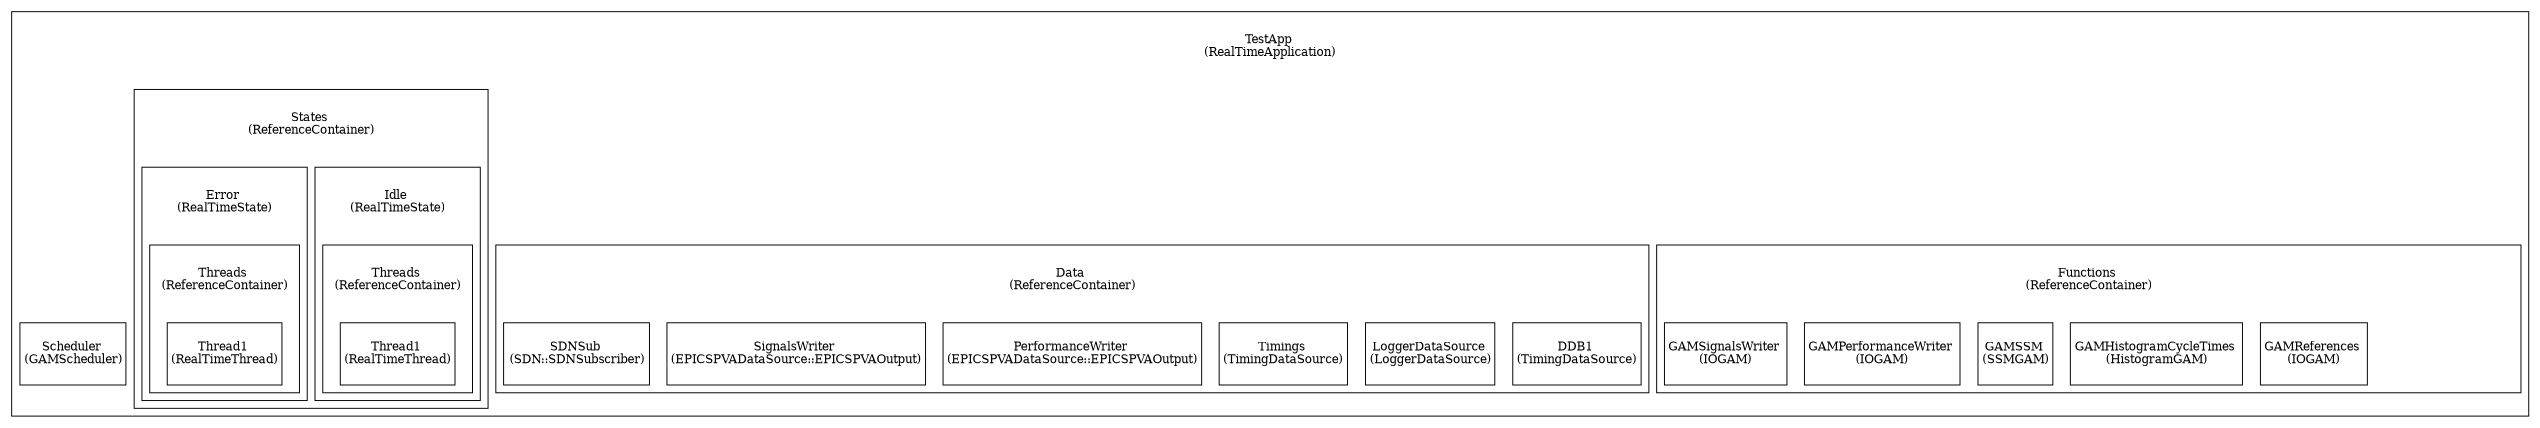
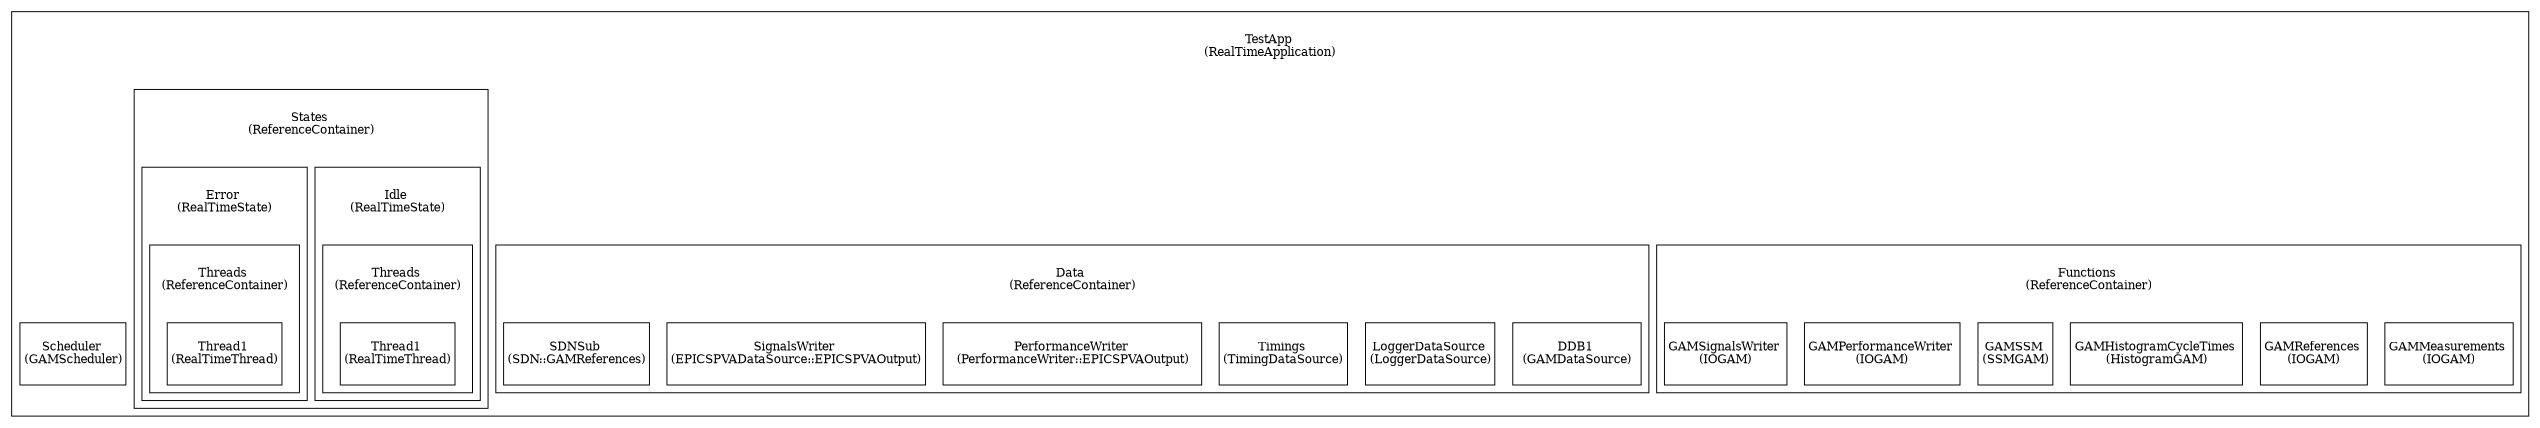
node "GAMMeasurements": added
node "SDNSub": text "(SDN::SDNSubscriber)" -> "(SDN::GAMReferences)"
node "PerformanceWriter": text "(EPICSPVADataSource::EPICSPVAOutput)" -> "(PerformanceWriter::EPICSPVAOutput)"
node "DDB1": text "(TimingDataSource)" -> "(GAMDataSource)"
